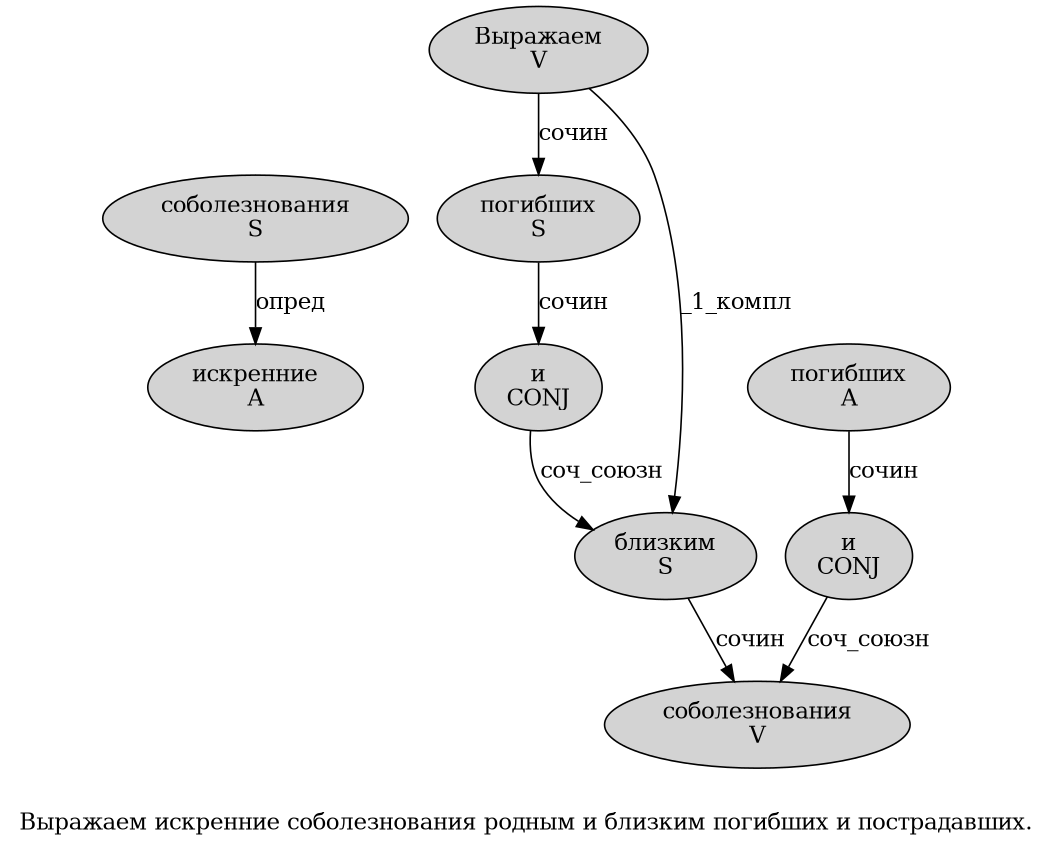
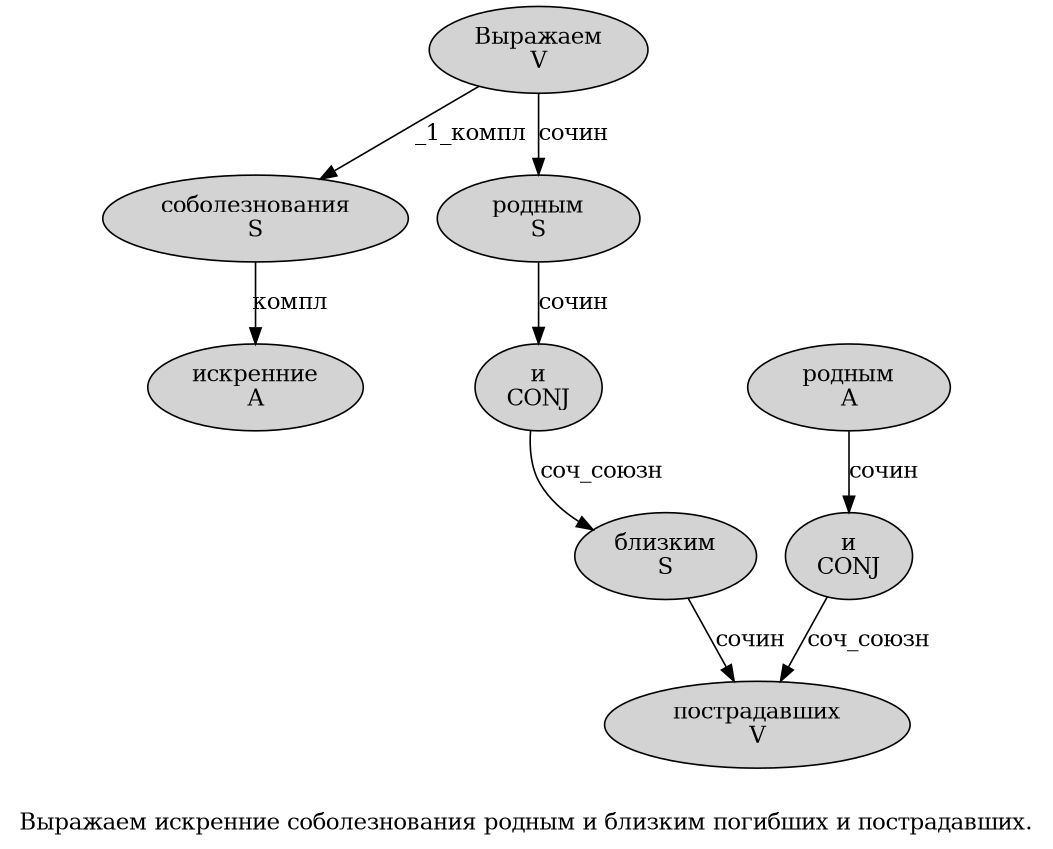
node "погибших S": label "погибших S" -> "родным S"
edge "Выражаем V" -> "близким S": now "Выражаем V" -> "соболезнования S"
edge "соболезнования S" -> "искренние A": label "опред" -> "компл"
node "погибших A": label "погибших A" -> "родным A"
node "соболезнования V": label "соболезнования V" -> "пострадавших V"
